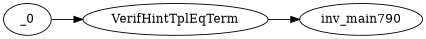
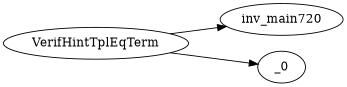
edge "_0" -> "VerifHintTplEqTerm": reversed
node "inv_main790": label "inv_main790" -> "inv_main720"
